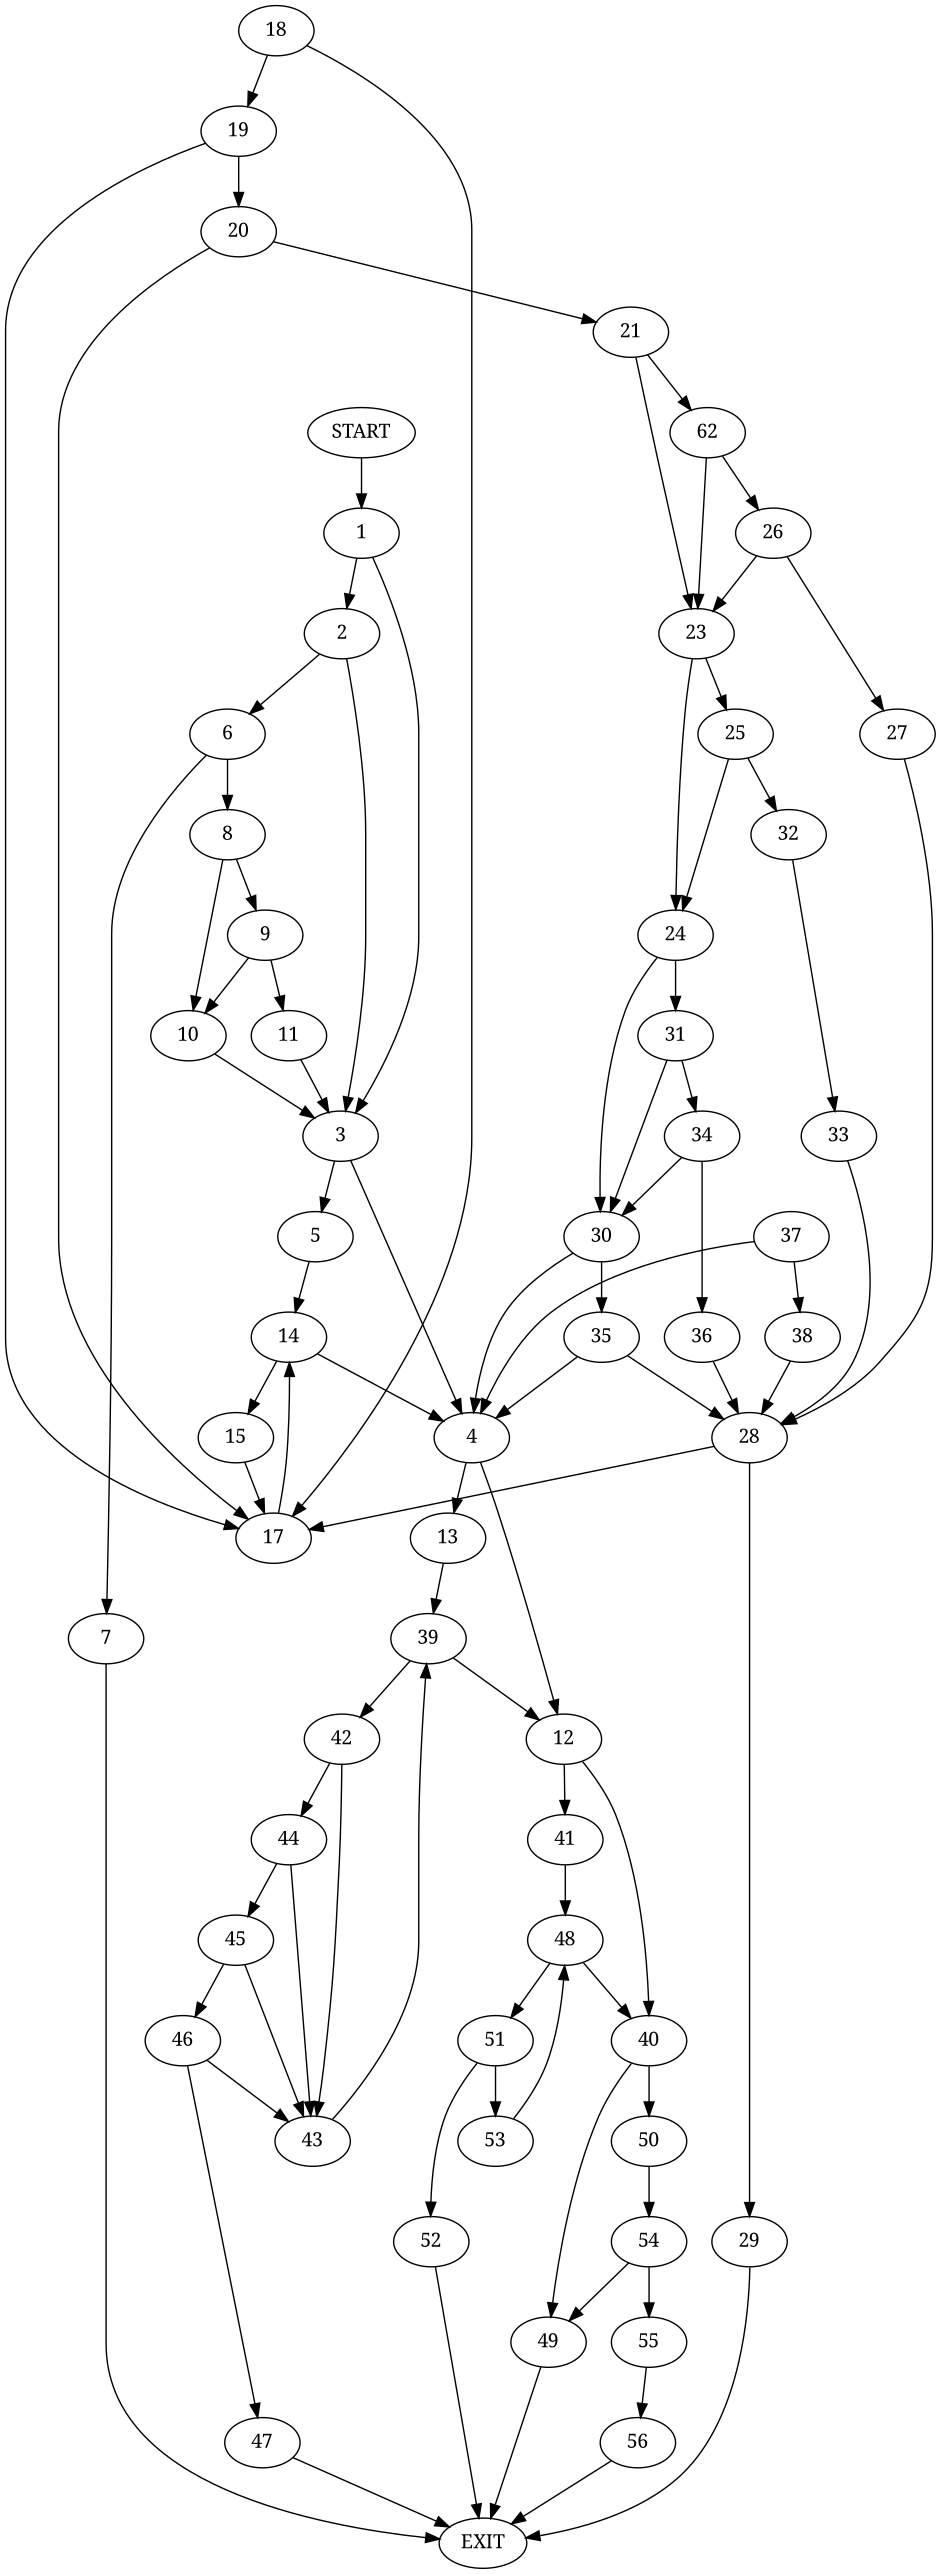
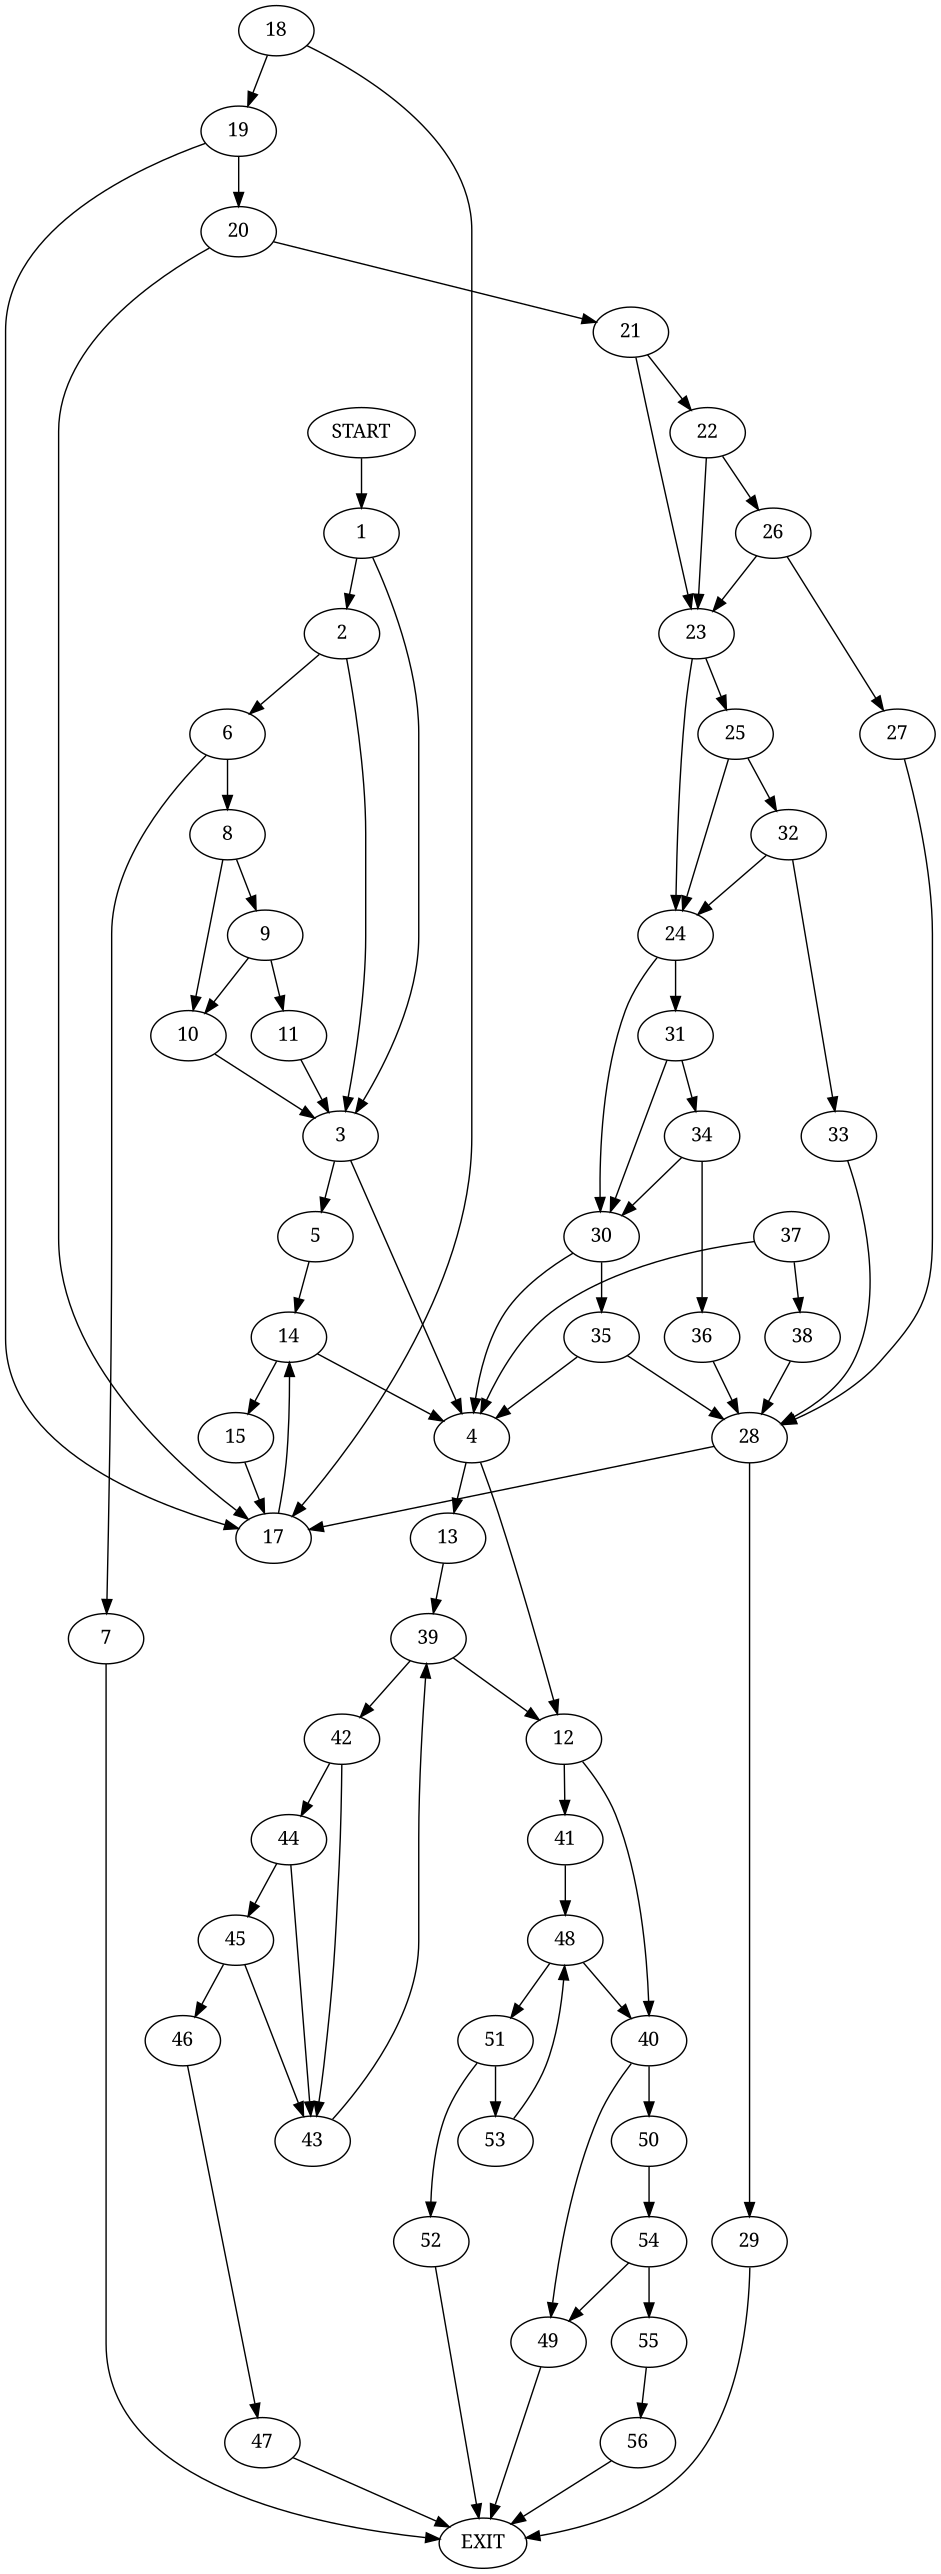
node "62": label "62" -> "22"
edge "32" -> "24": added
edge "46" -> "43": removed
